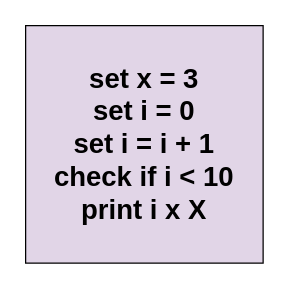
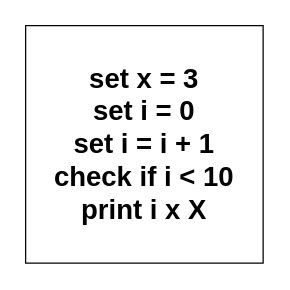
node "set x = 3 set i = 0 set i = i + 1 check if i < 10 print i x X": fillcolor #e1d5e7 -> #ffffff
